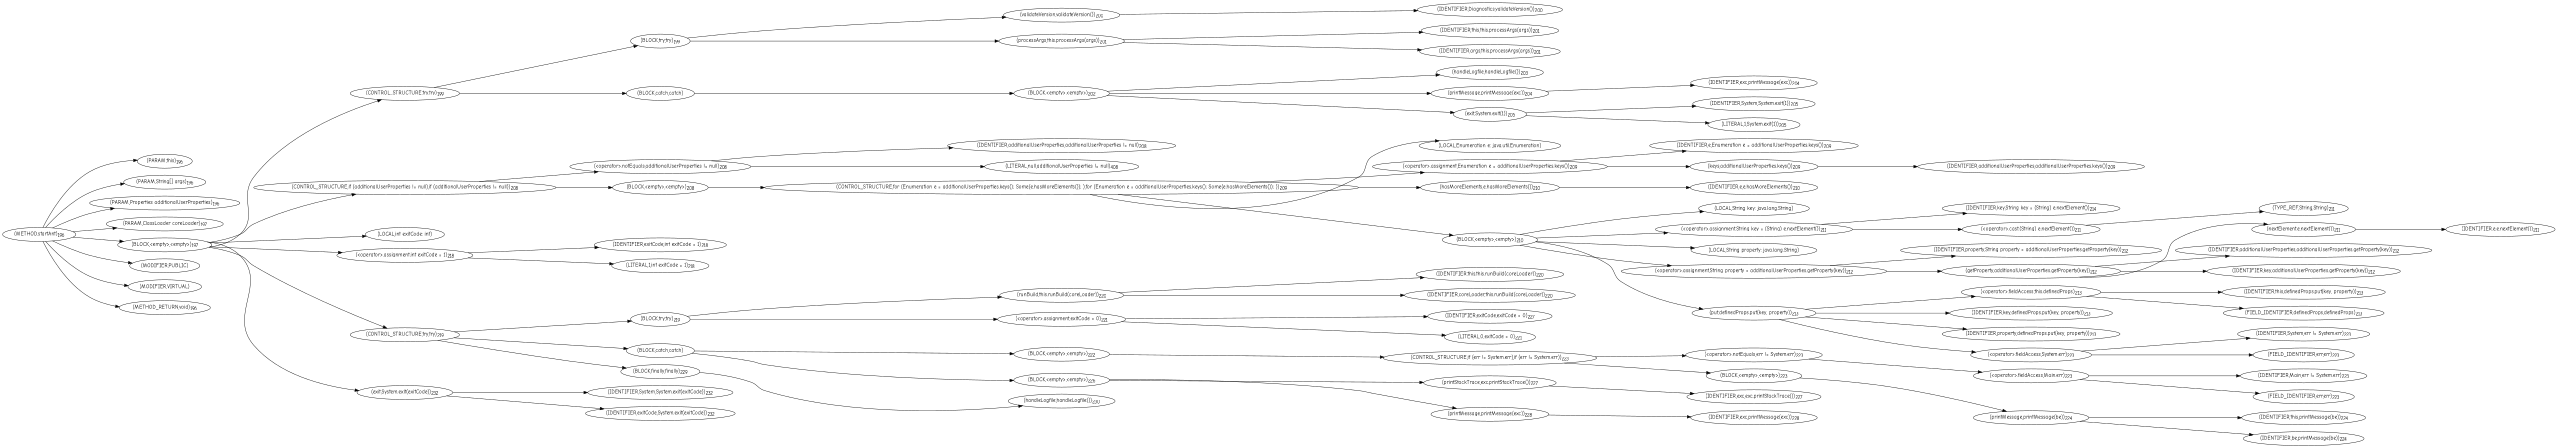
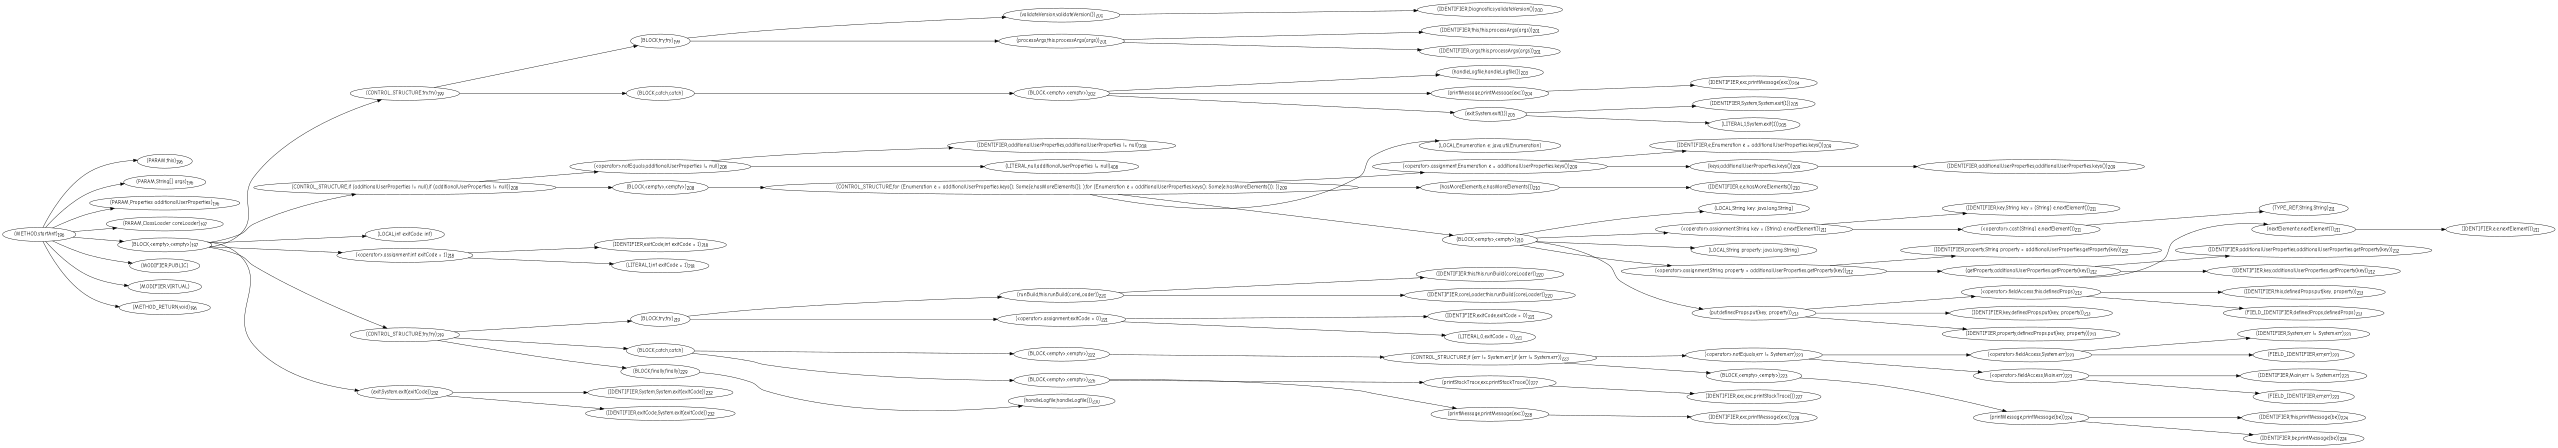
node "(IDENTIFIER,key,String key = (String) e.nextElement())": text "214" -> "211"
node "(IDENTIFIER,exitCode,exitCode = 0)": text "227" -> "221"
edge "(put,definedProps.put(key, property))" -> "(<operator>.fieldAccess,System.err)": now "(<operator>.notEquals,err != System.err)" -> "(<operator>.fieldAccess,System.err)"
